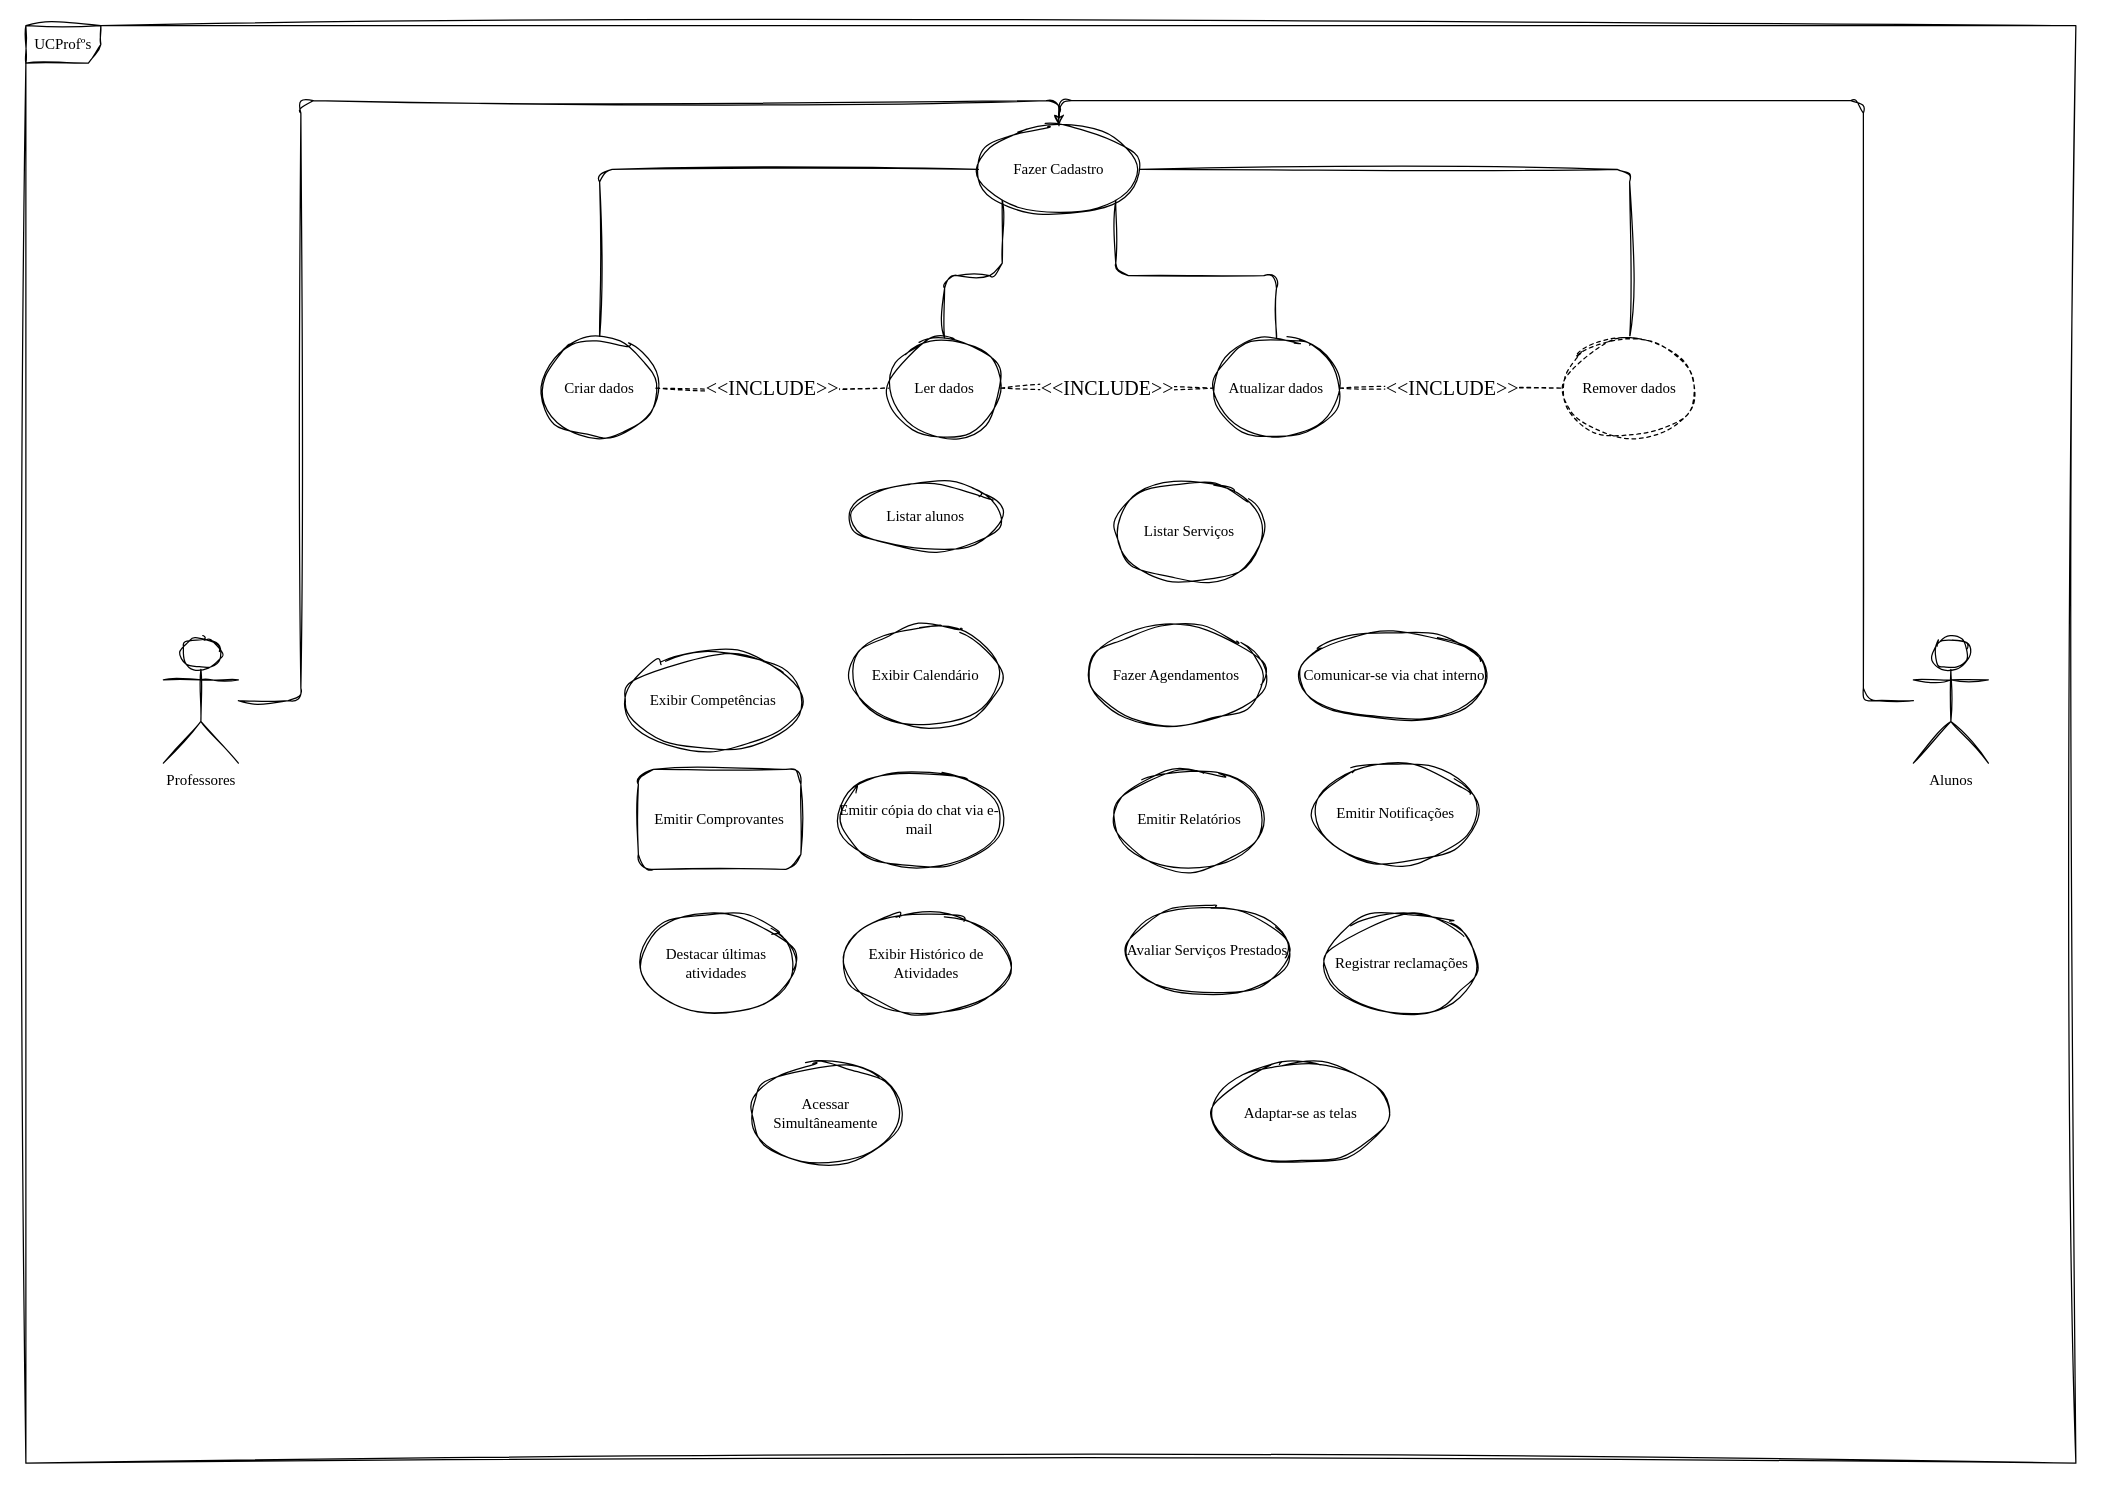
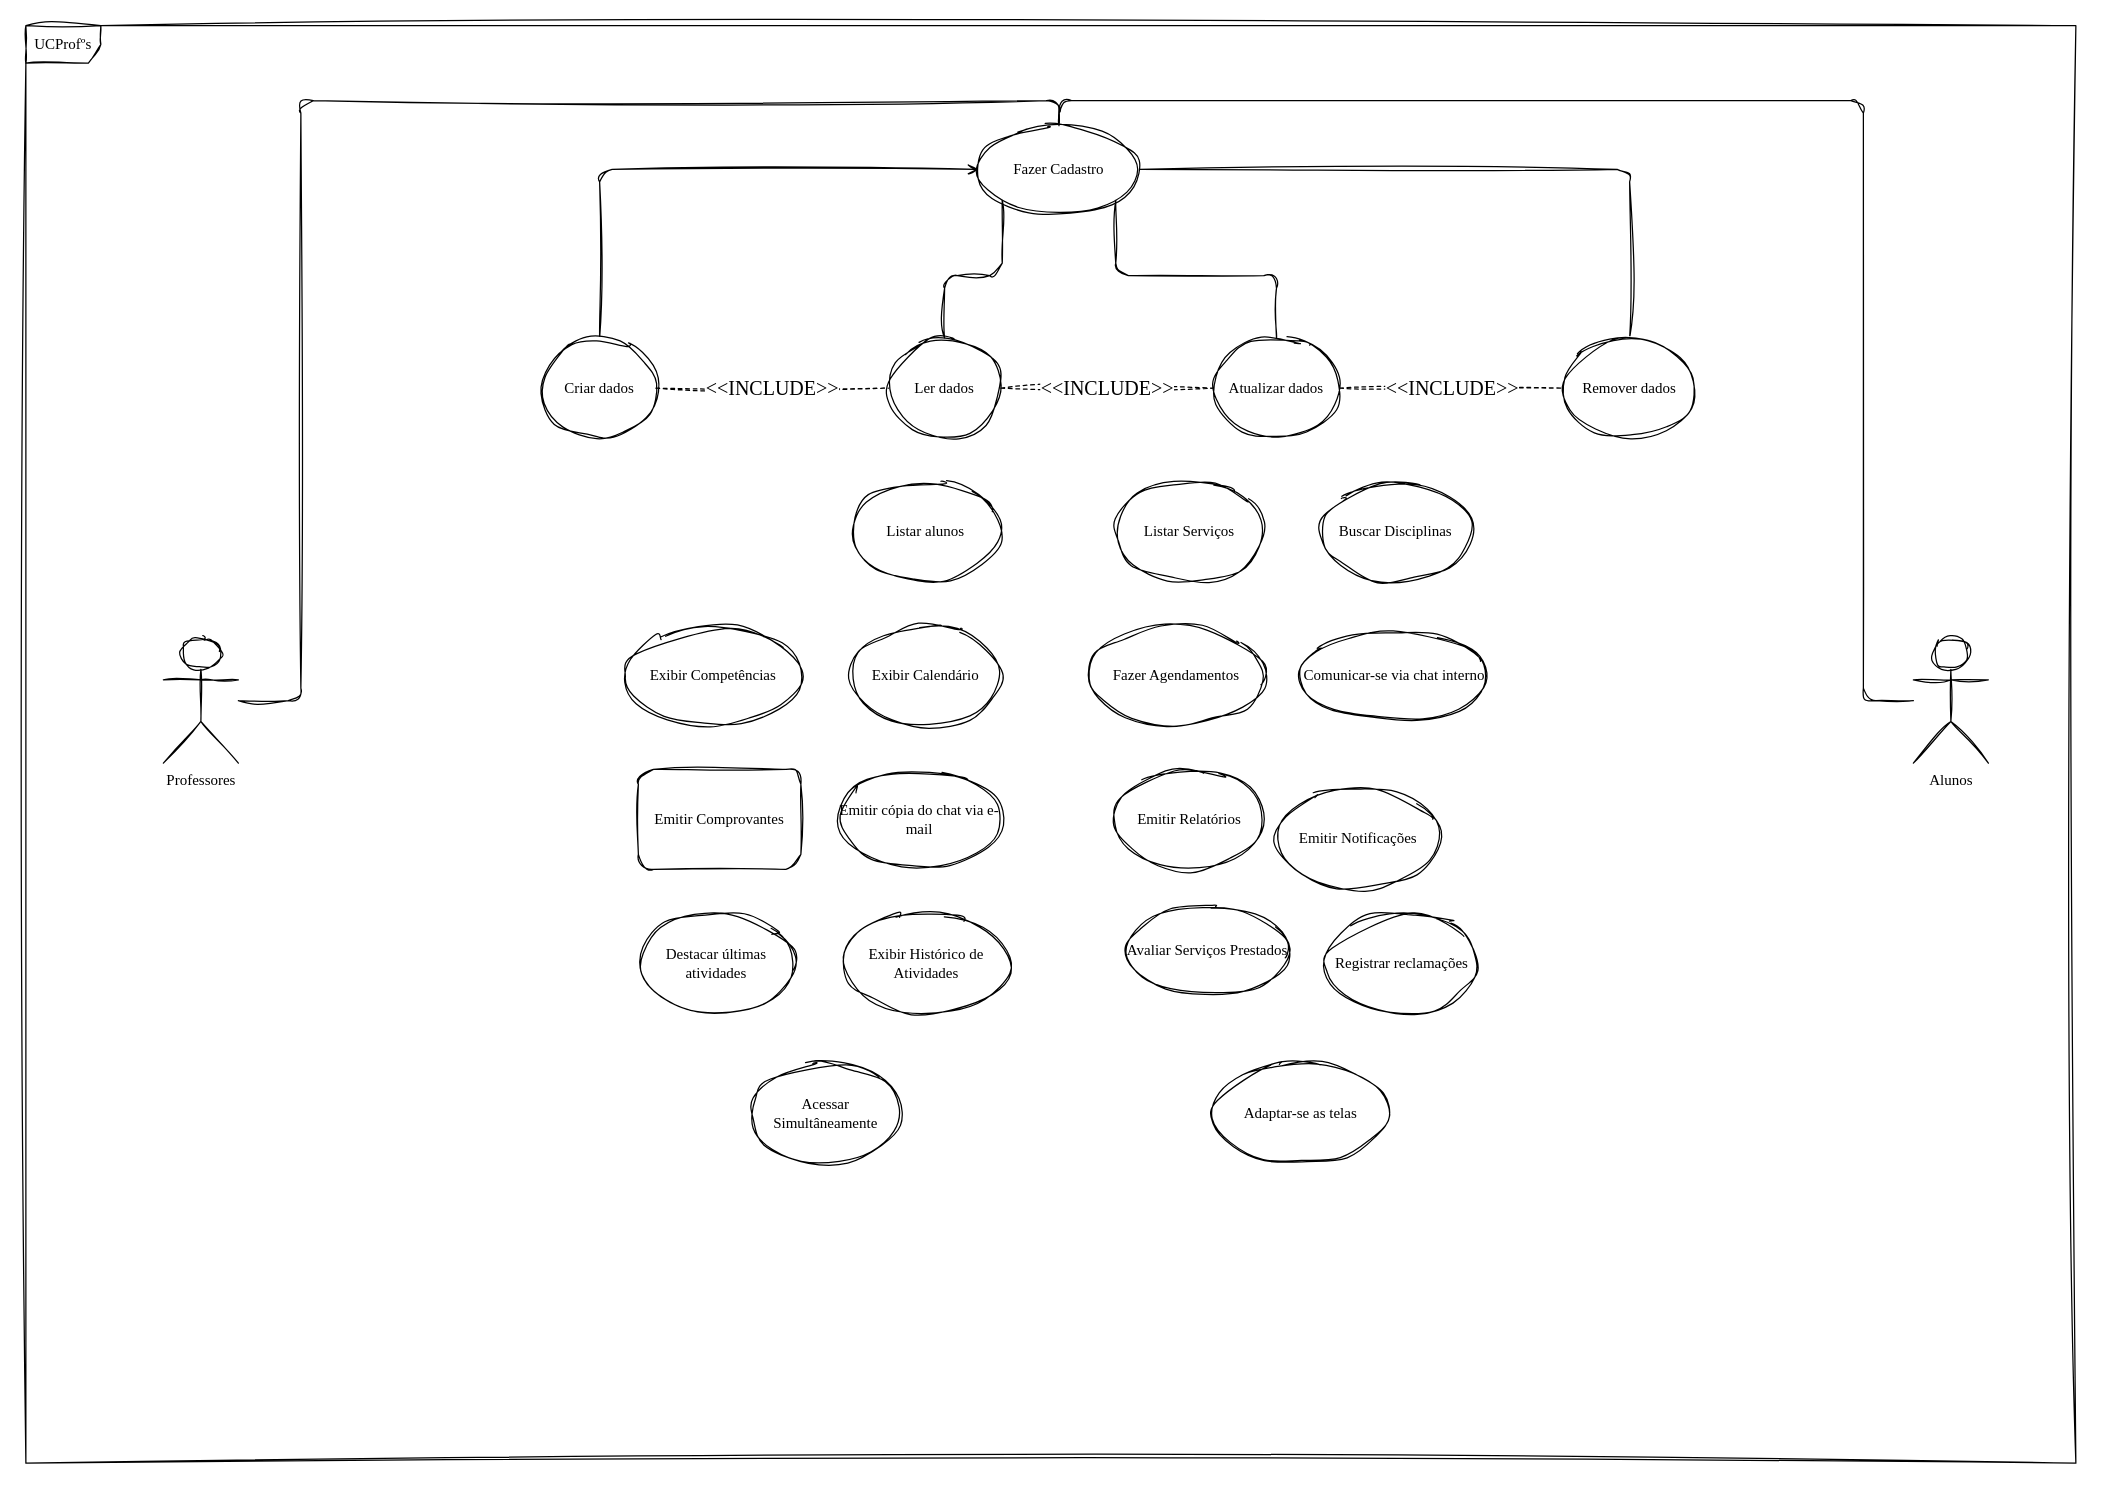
edge "Alunos" -> "Fazer Cadastro": arrowhead classic -> none
edge "Fazer Cadastro" -- "Criar dados": arrowhead none -> open
node "Remover dados": style dashed -> solid
node "Listar alunos": size 150x69 -> 150x100
node "Buscar Disciplinas": added
node "Exibir Competências": moved (713, 701) -> (713, 676)
node "Emitir Notificações": moved (1396, 813) -> (1358, 838)
